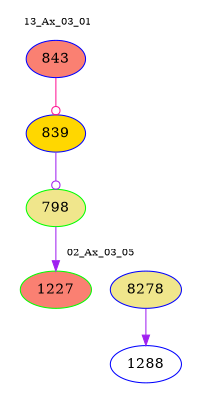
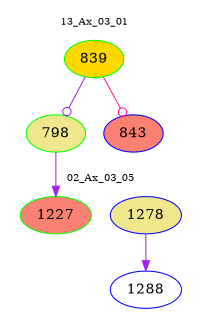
edge "843" -> "839": reversed
node "839": color blue -> green
node "8278": label "8278" -> "1278"
